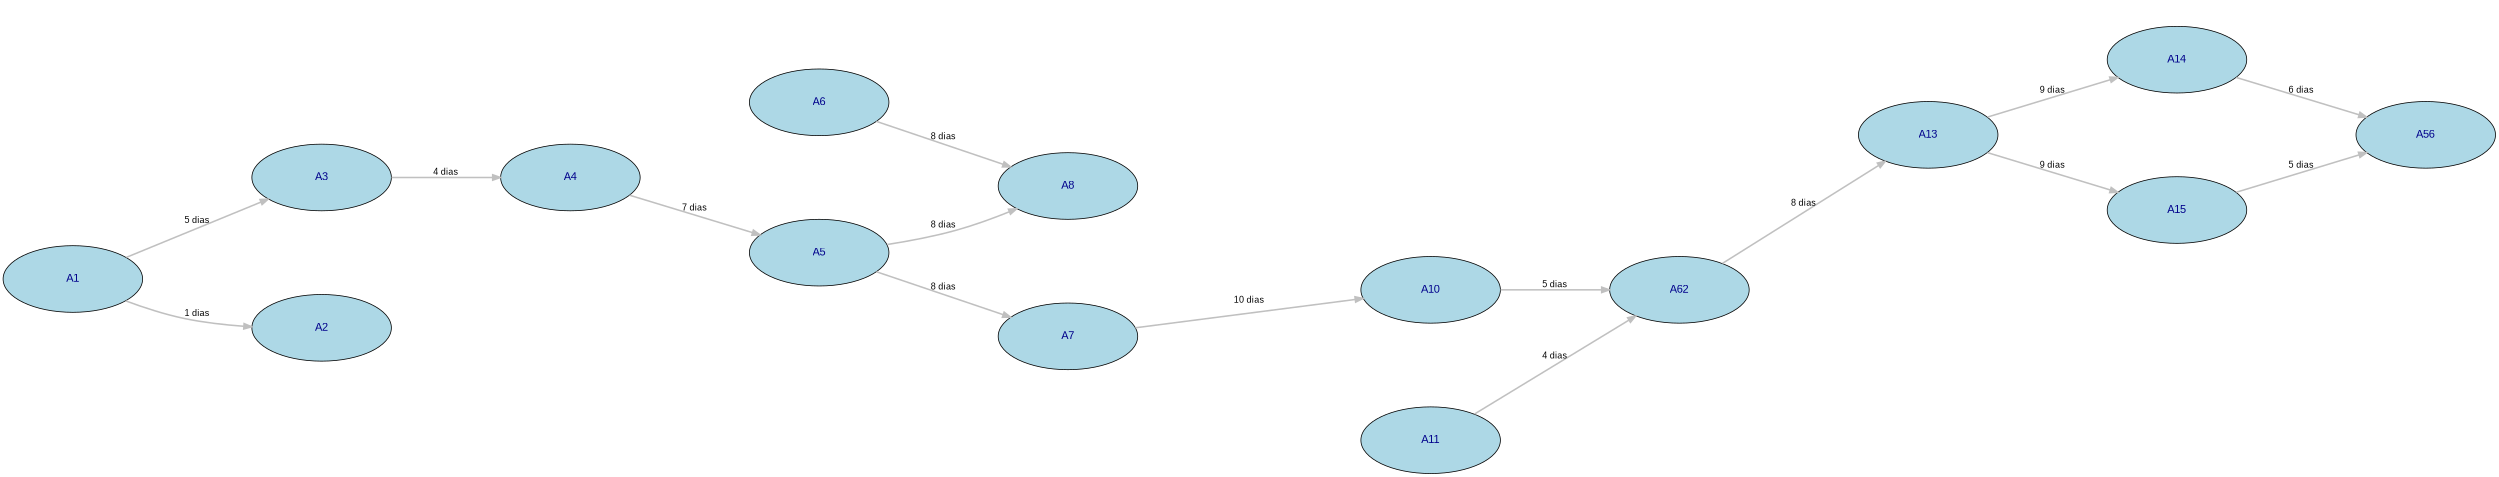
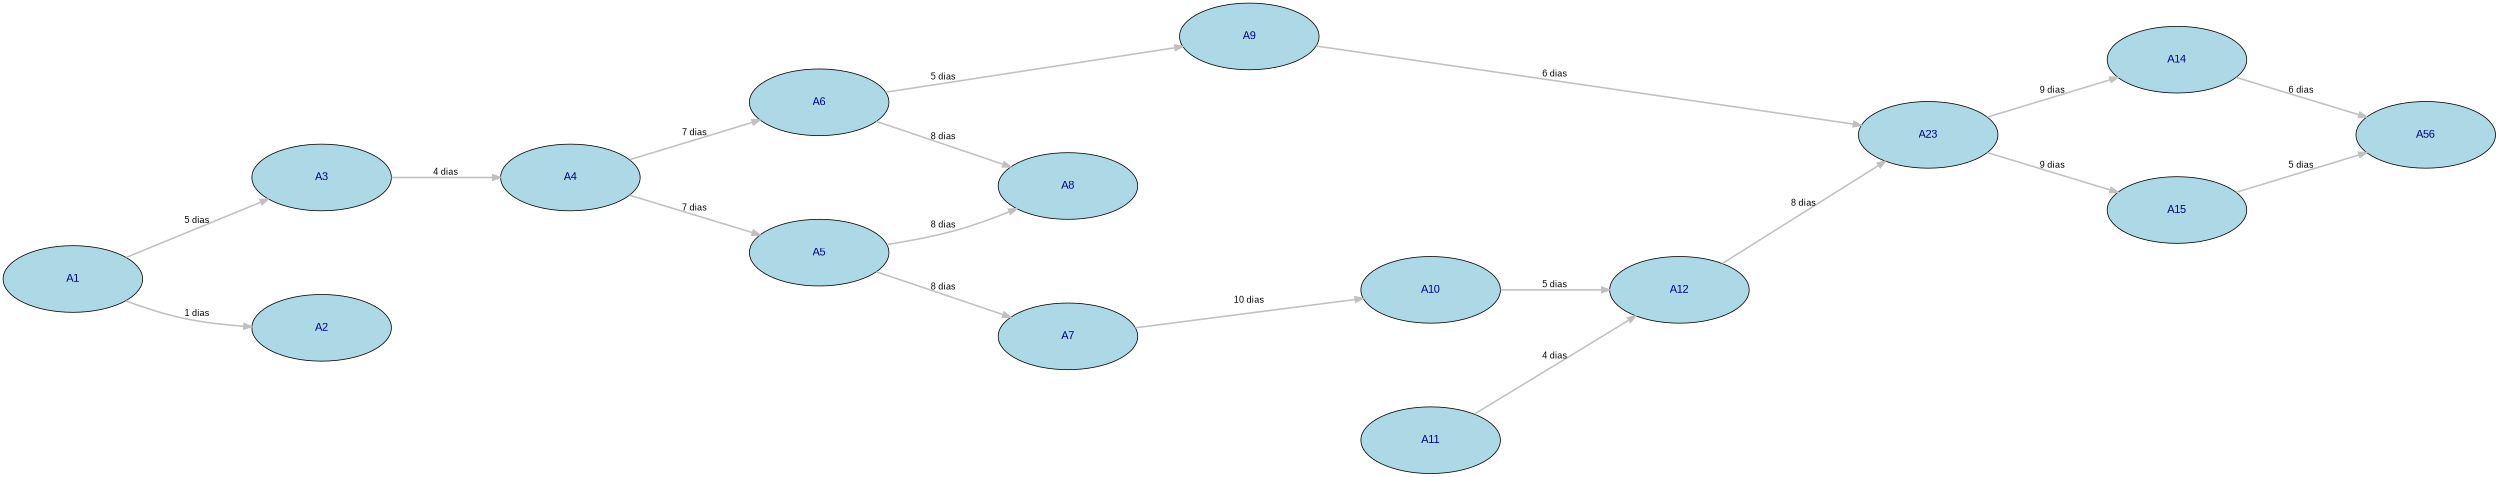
node "A9": added
node "A13": label "A13" -> "A23"
edge "A4" -> "A6": added, label "7 dias"
node "A62": label "A62" -> "A12"
